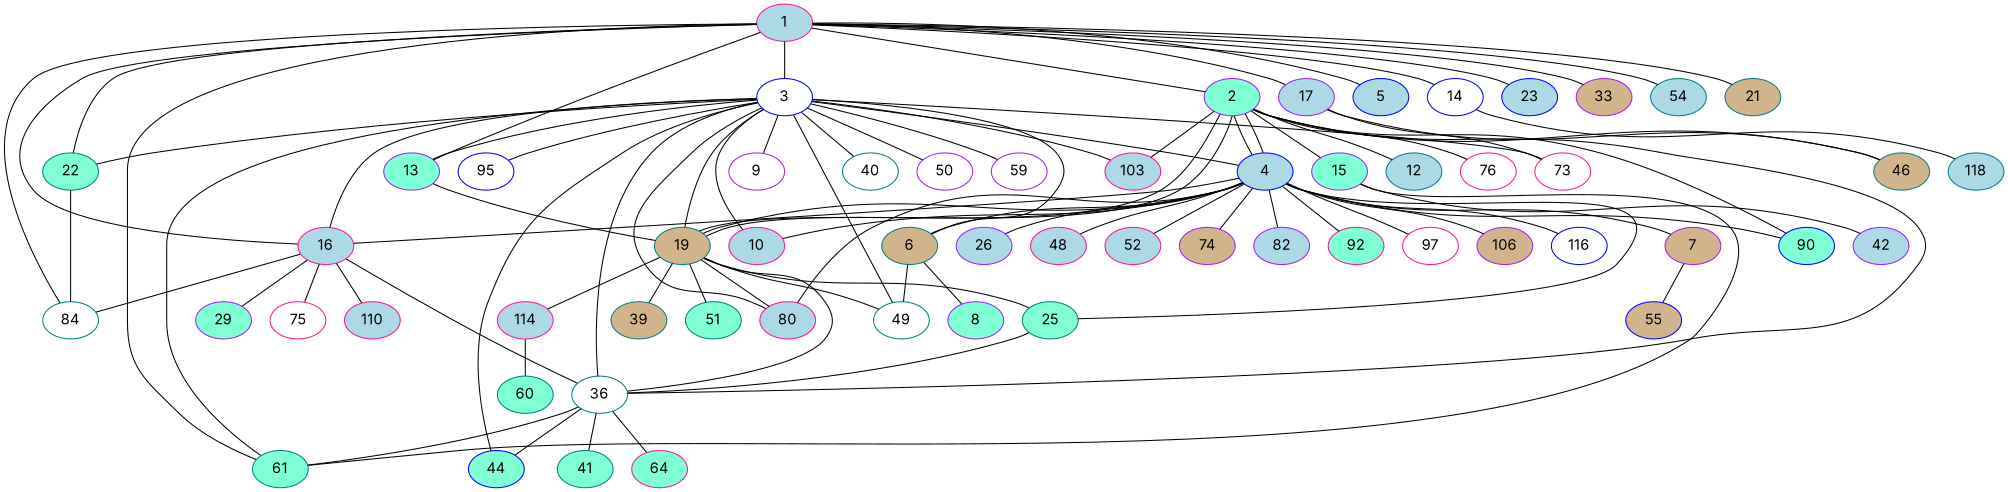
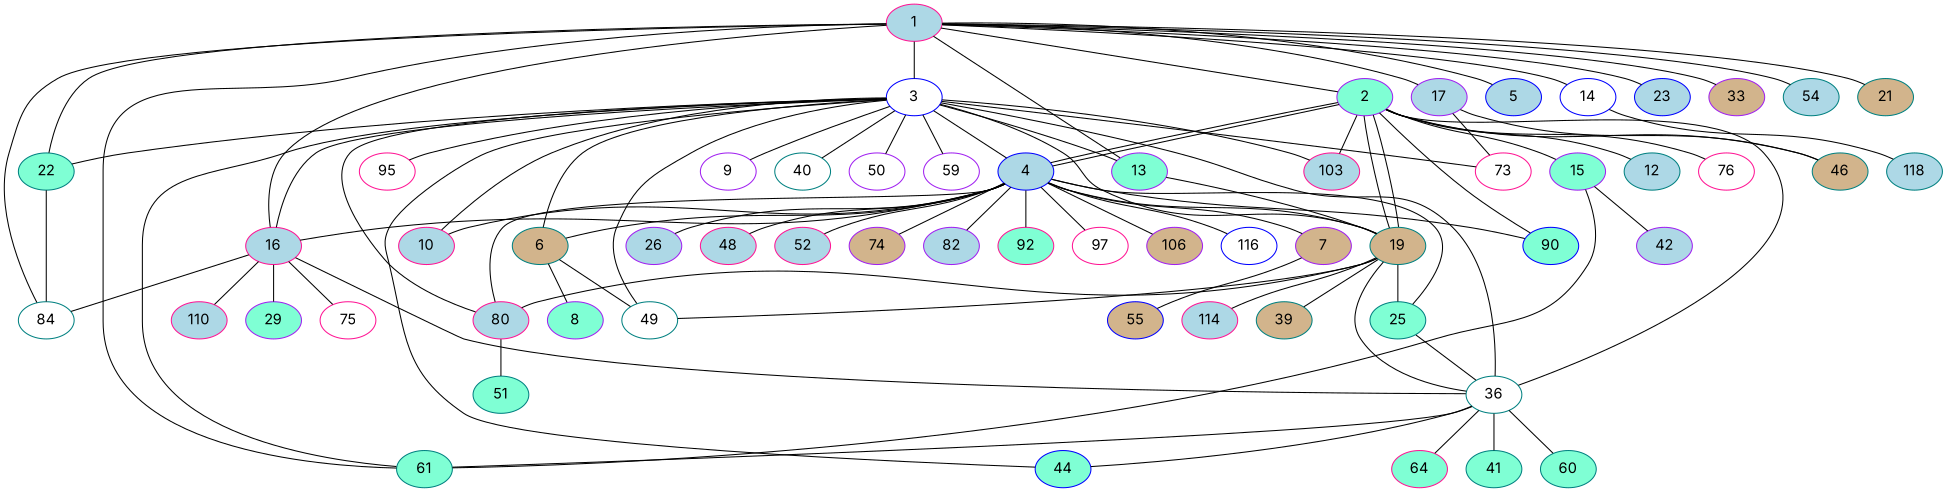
node "95": color blue -> deeppink
edge "19" -- "51": now "80" -- "51"
edge "114" -- "60": now "36" -- "60"
